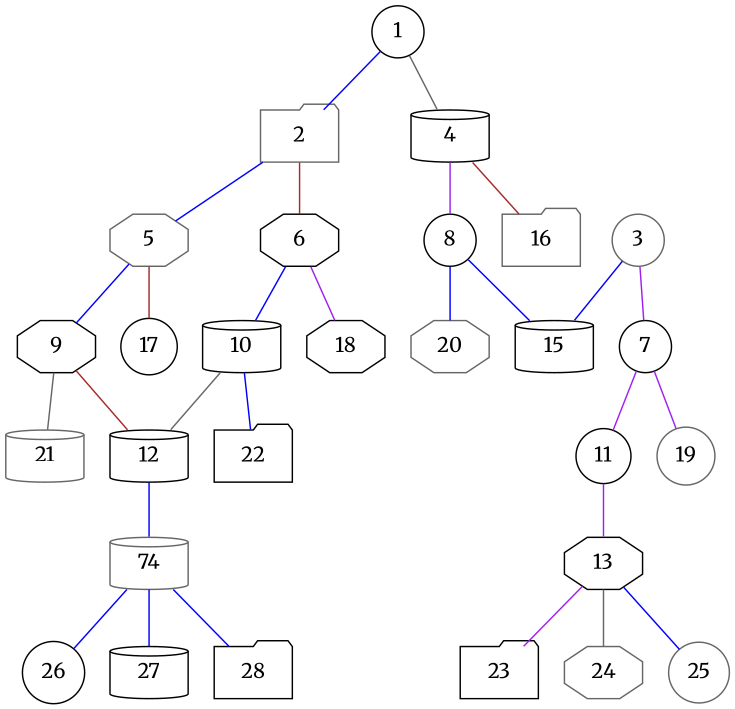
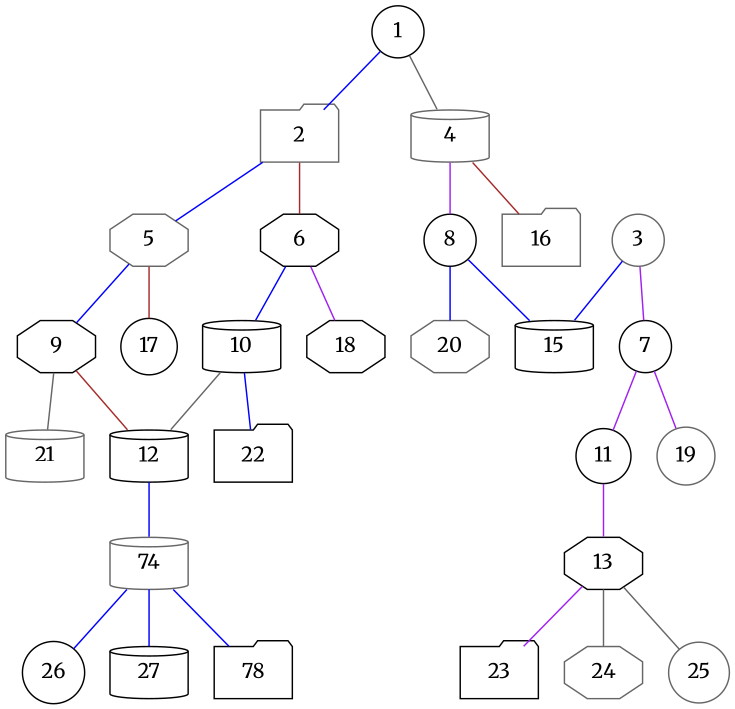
node "4": color black -> gray40
edge "13" -- "25": color blue -> gray40
node "28": label "28" -> "78"
